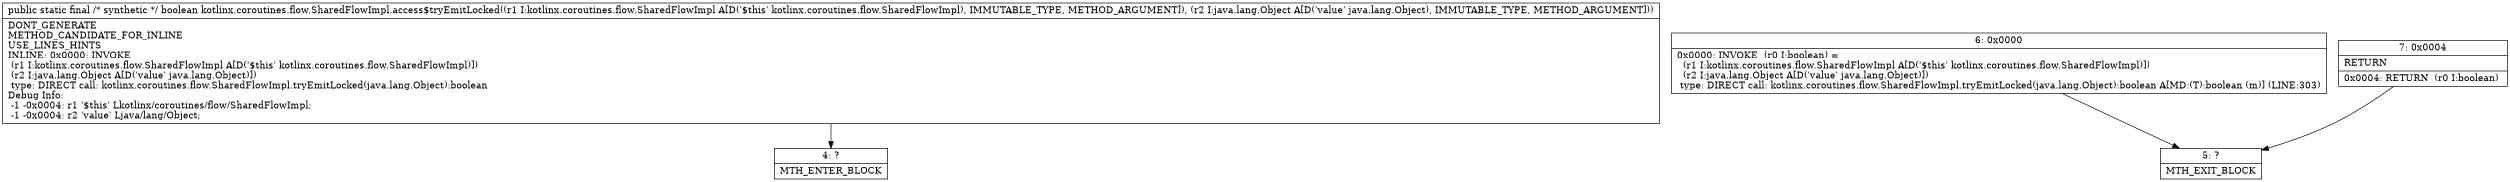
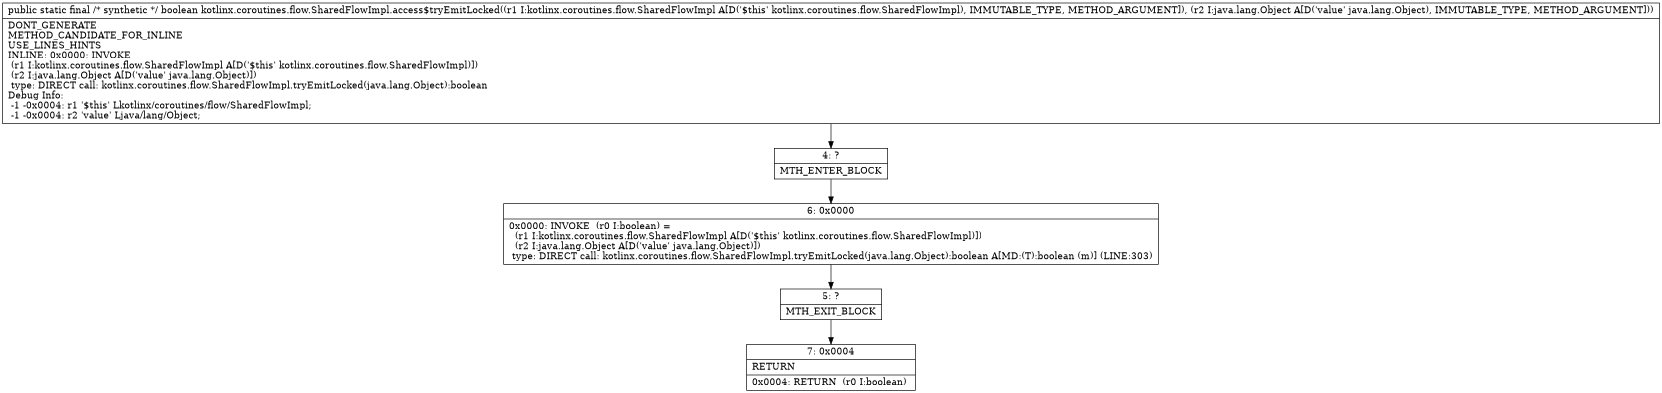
edge "7: 0x0004" -> "5: ?": reversed
edge "4: ?" -> "6: 0x0000": added
